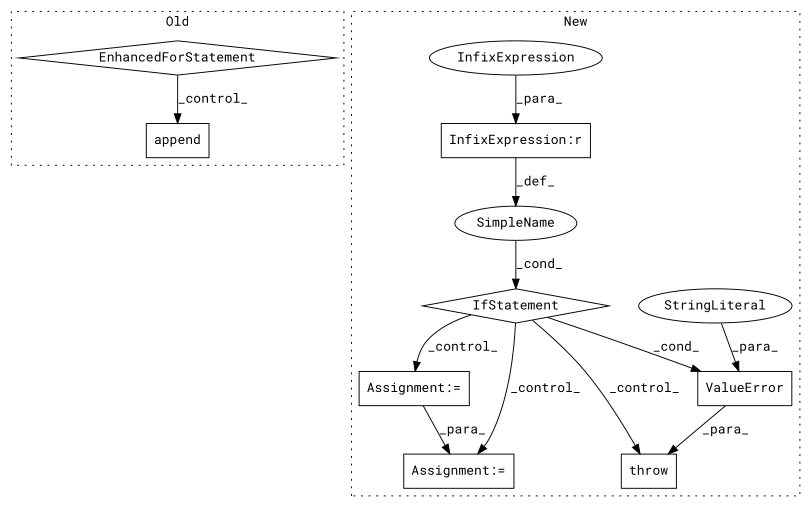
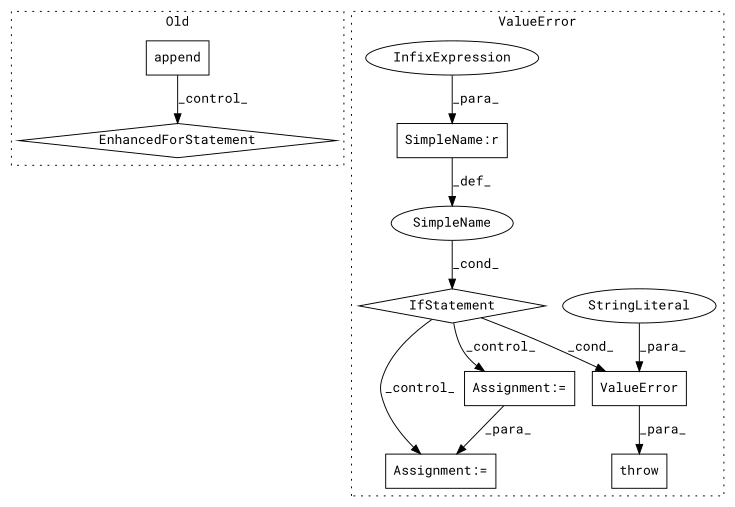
cluster "New": label "New" -> "ValueError"
edge "EnhancedForStatement" -> "append": reversed
node "InfixExpression:r": label "InfixExpression:r" -> "SimpleName:r"
edge "IfStatement" -> "throw": removed, label "_control_"
